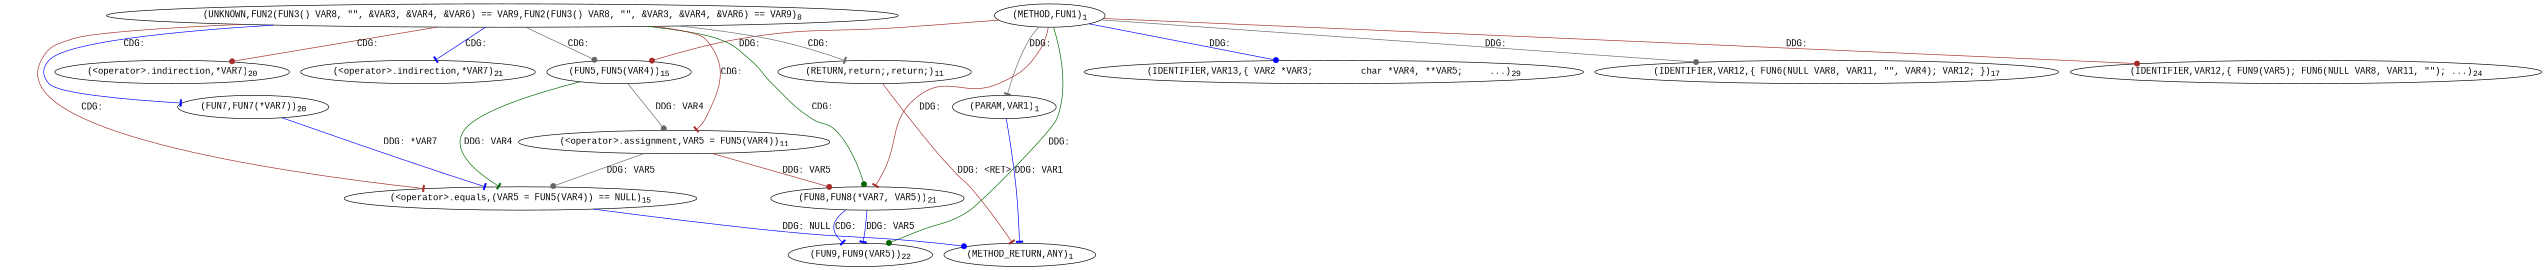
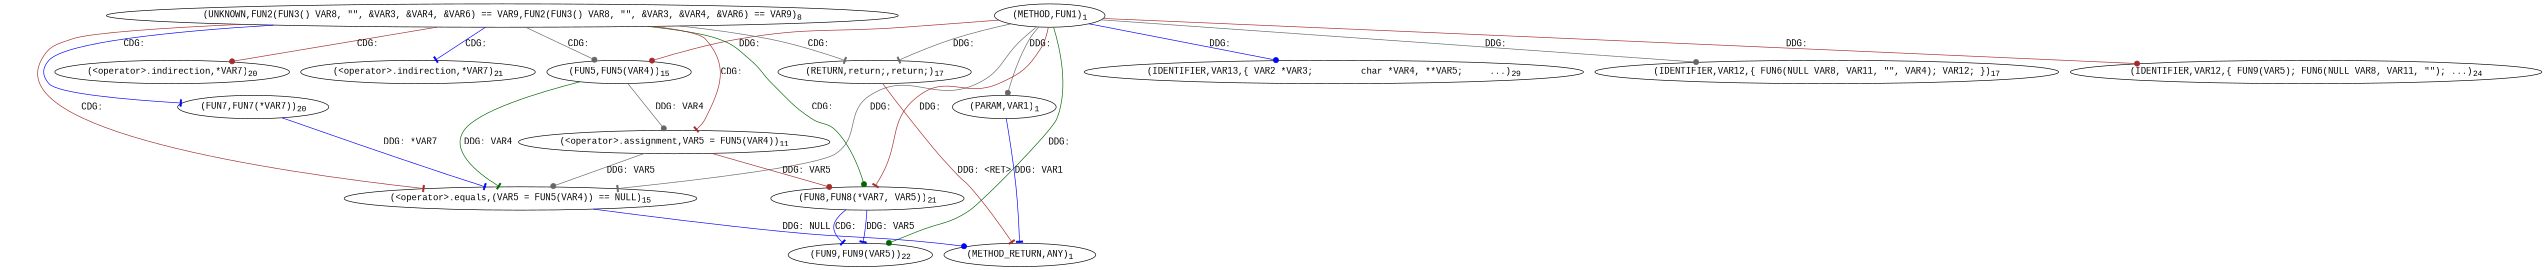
edge "(METHOD,FUN1)" -> "(RETURN,return;,return;)": added, label "DDG:"
edge "(METHOD,FUN1)" -> "(PARAM,VAR1)": arrowhead tee -> dot
node "(RETURN,return;,return;)": text "11" -> "17"
edge "(METHOD,FUN1)" -> "(<operator>.equals,(VAR5 = FUN5(VAR4)) == NULL)": added, label "DDG:"
